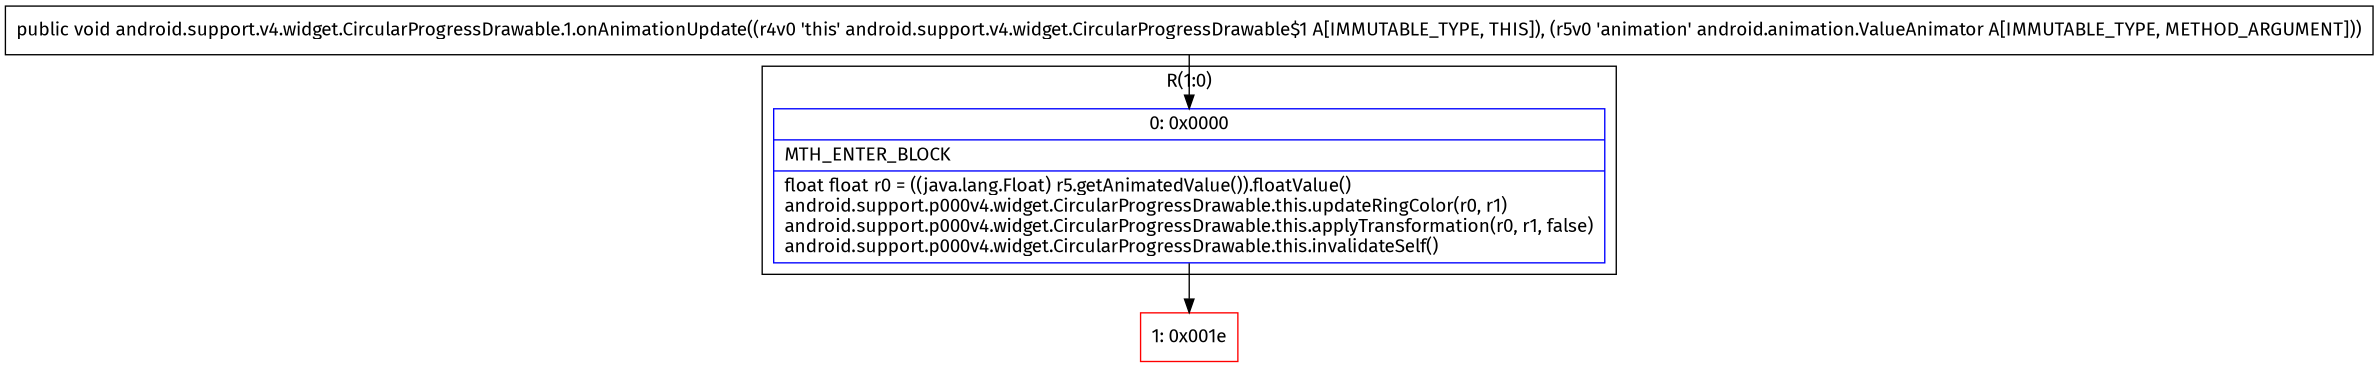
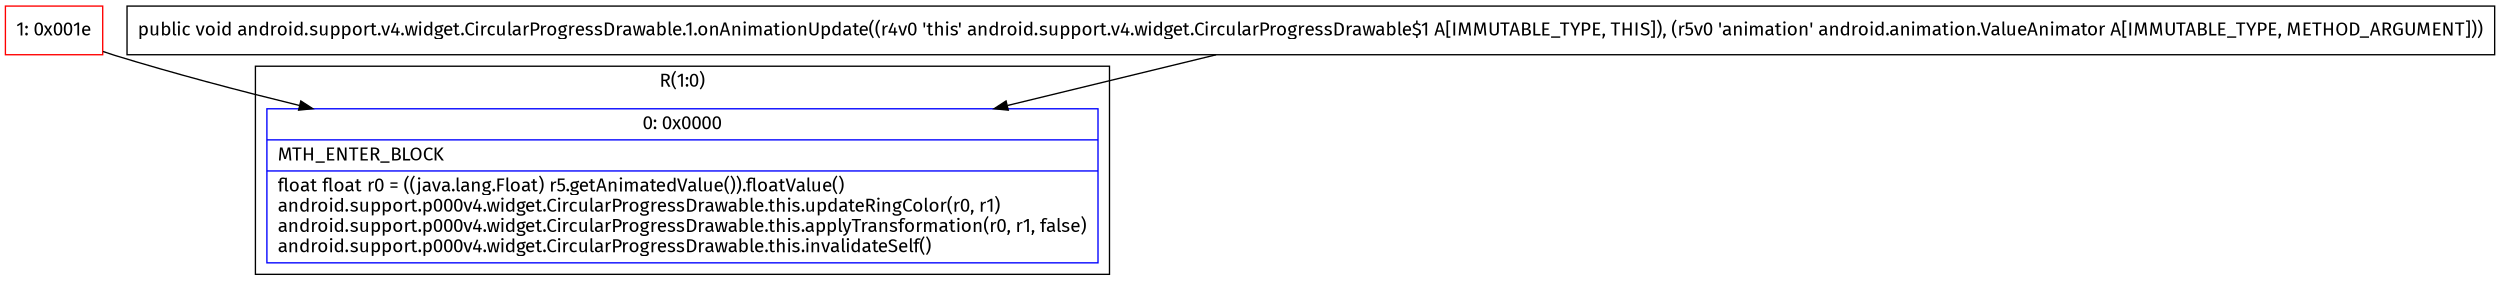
edge "0: 0x0000" -> "1: 0x001e": reversed
